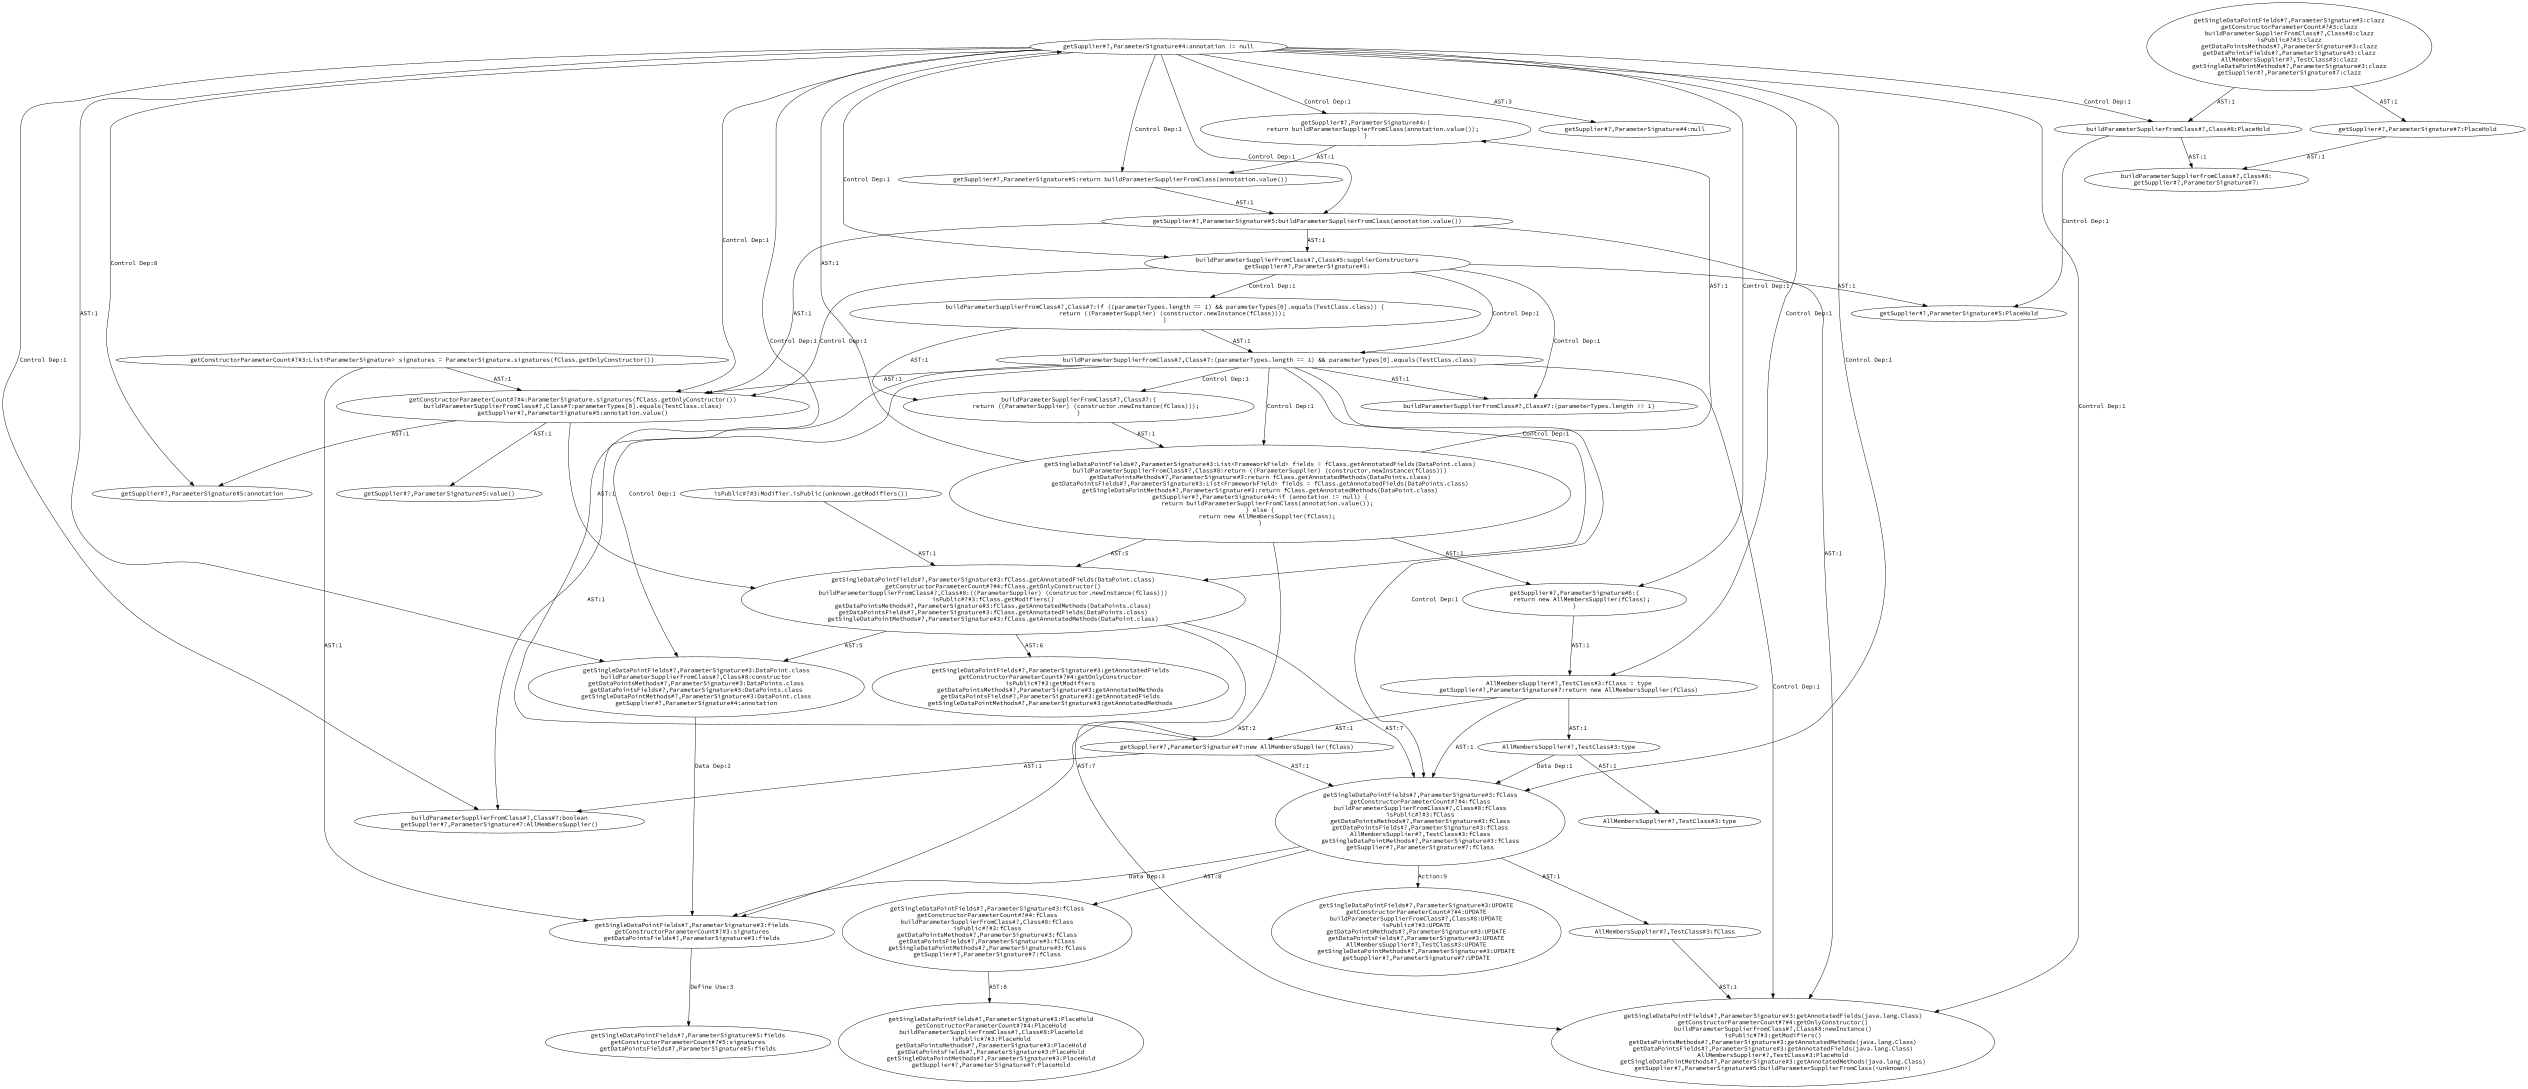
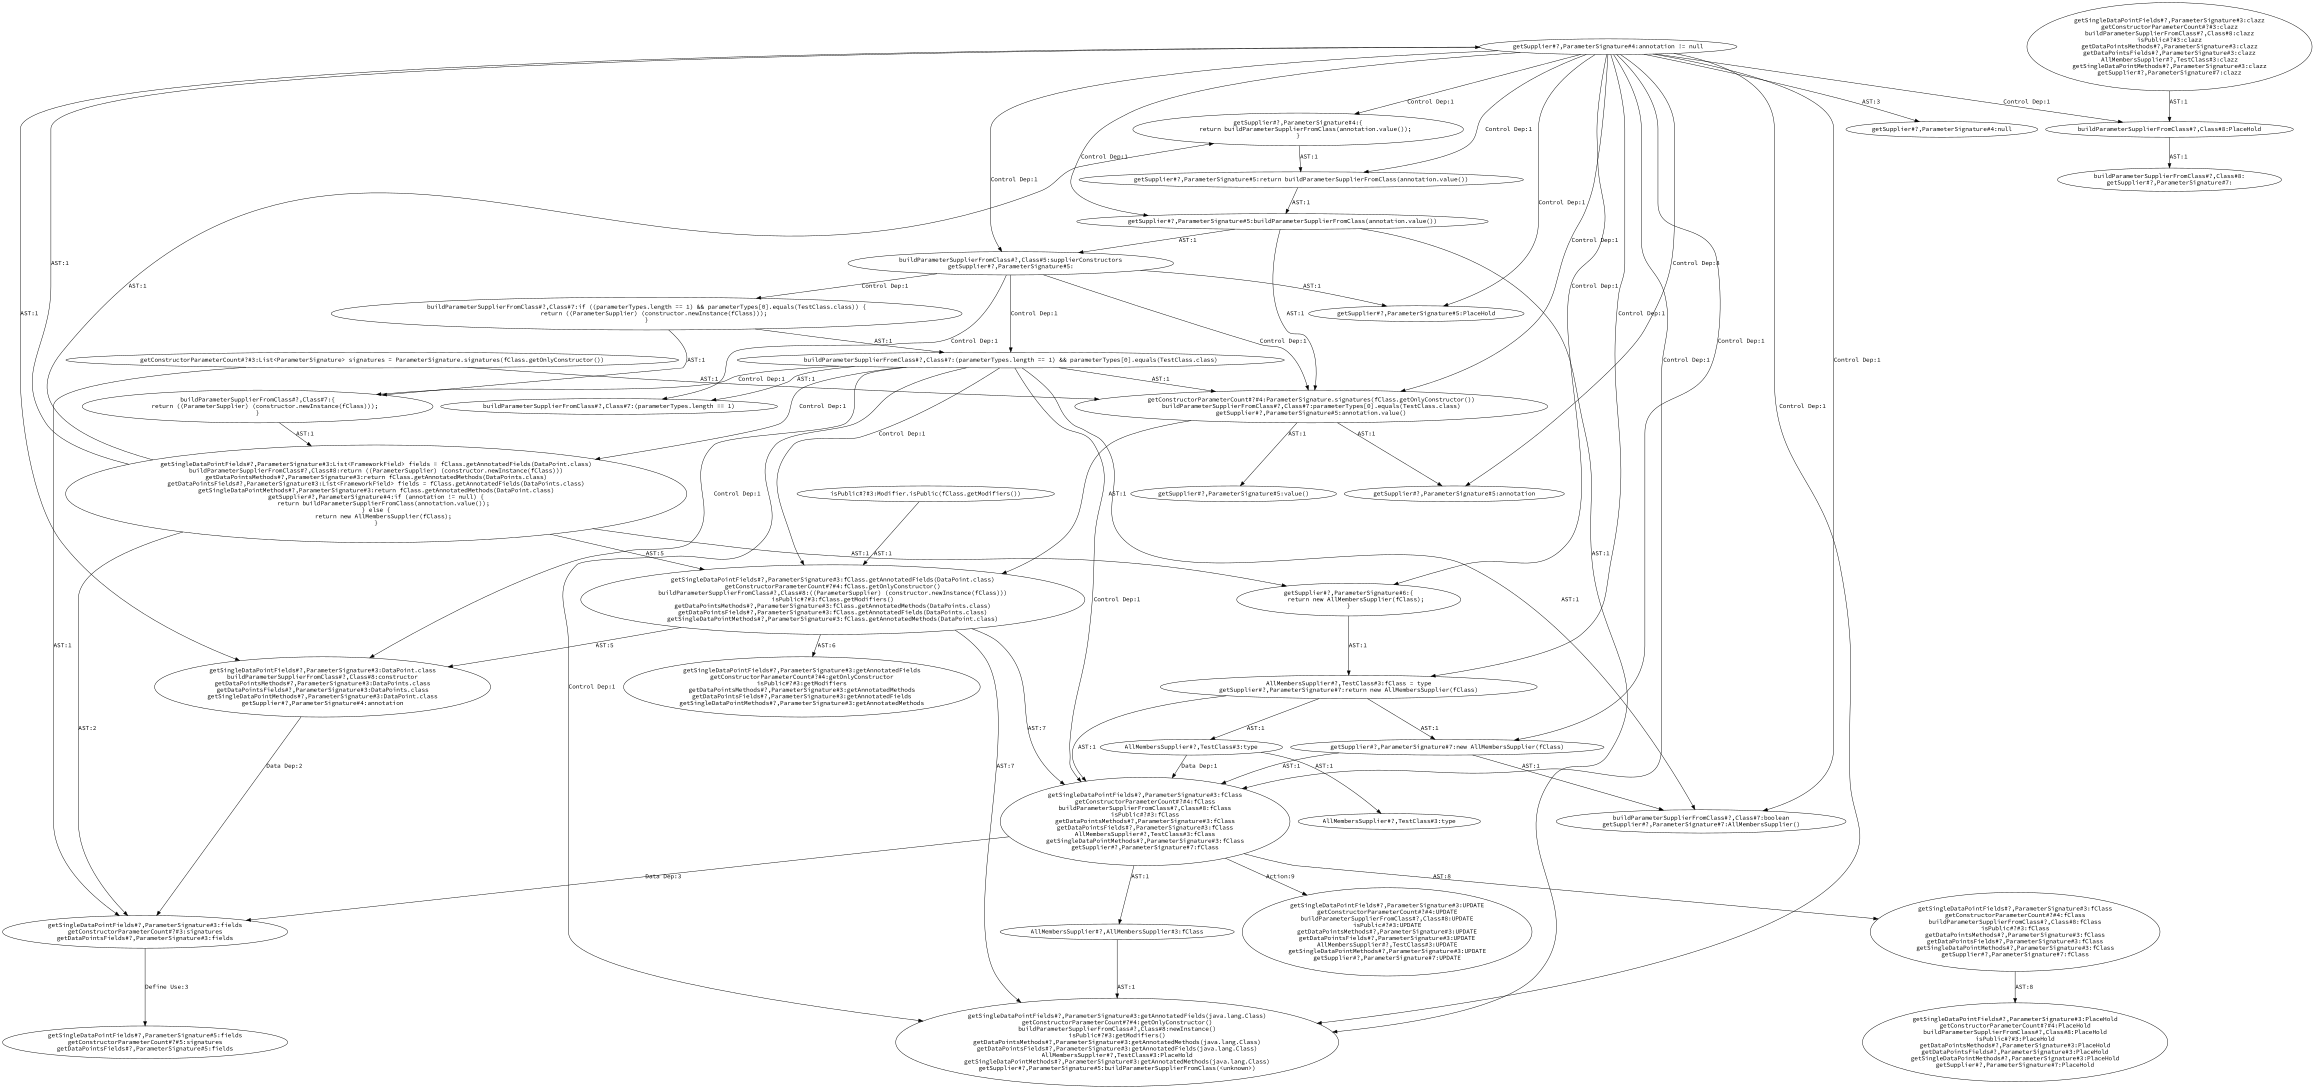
node "getSupplier#?,ParameterSignature#7:PlaceHold": removed
edge "buildParameterSupplierFromClass#?,Class#8:PlaceHold" -> "getSupplier#?,ParameterSignature#5:PlaceHold": now "getSupplier#?,ParameterSignature#4:annotation != null" -> "getSupplier#?,ParameterSignature#5:PlaceHold"
node "isPublic#?#3:Modifier.isPublic(unknown.getModifiers())": label "isPublic#?#3:Modifier.isPublic(unknown.getModifiers())" -> "isPublic#?#3:Modifier.isPublic(fClass.getModifiers())"
node "AllMembersSupplier#?,TestClass#3:fClass": label "AllMembersSupplier#?,TestClass#3:fClass" -> "AllMembersSupplier#?,AllMembersSupplier#3:fClass"
